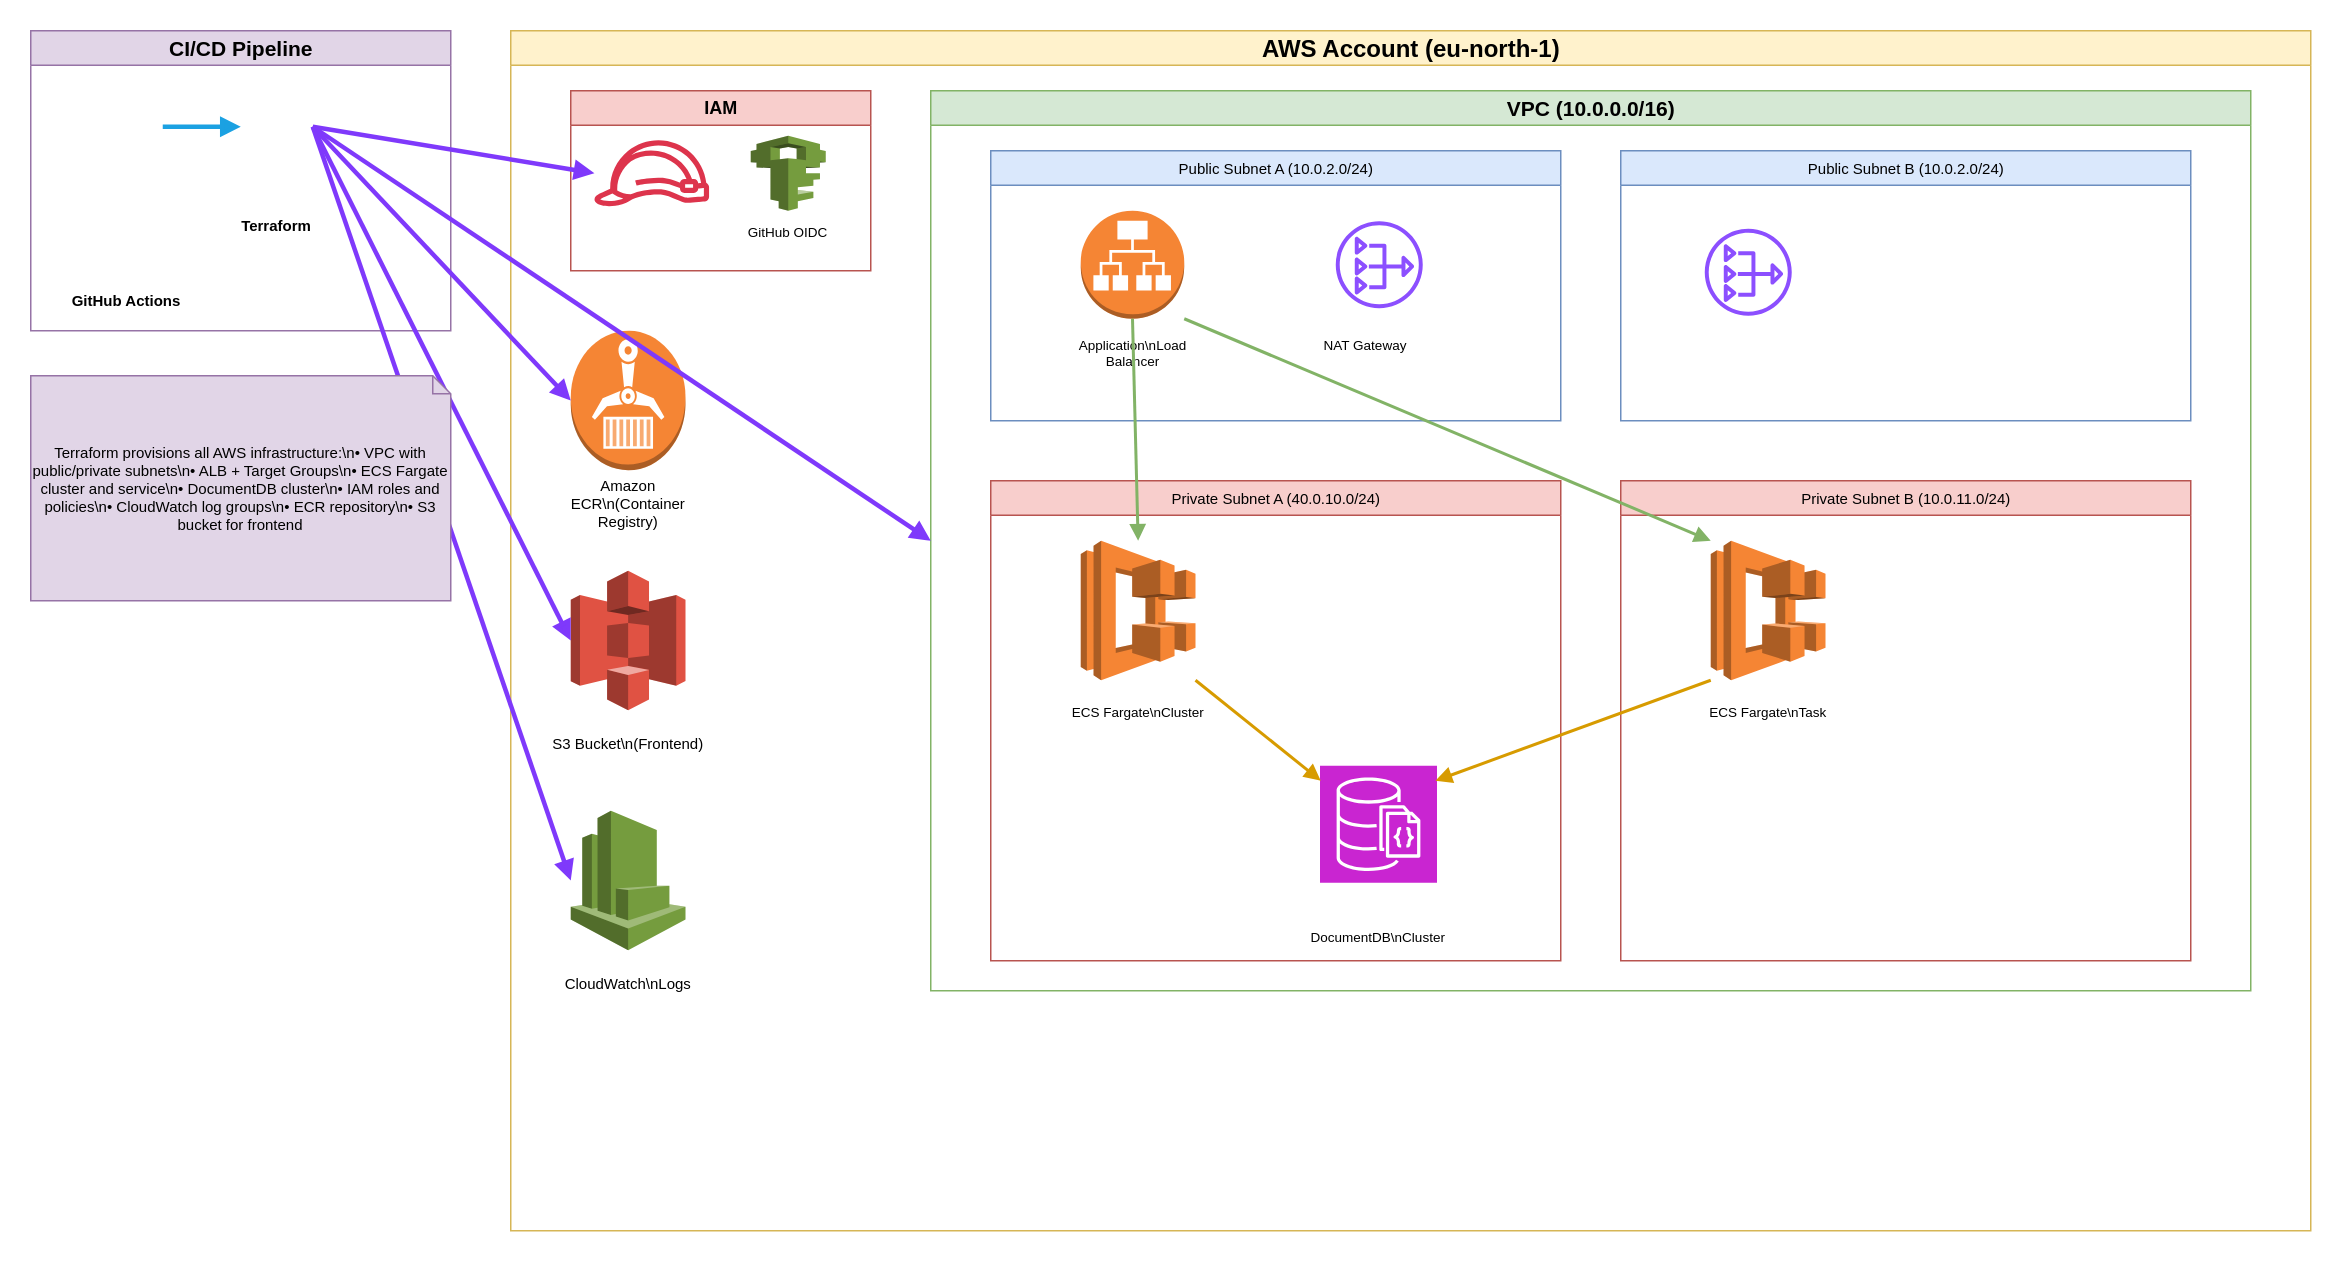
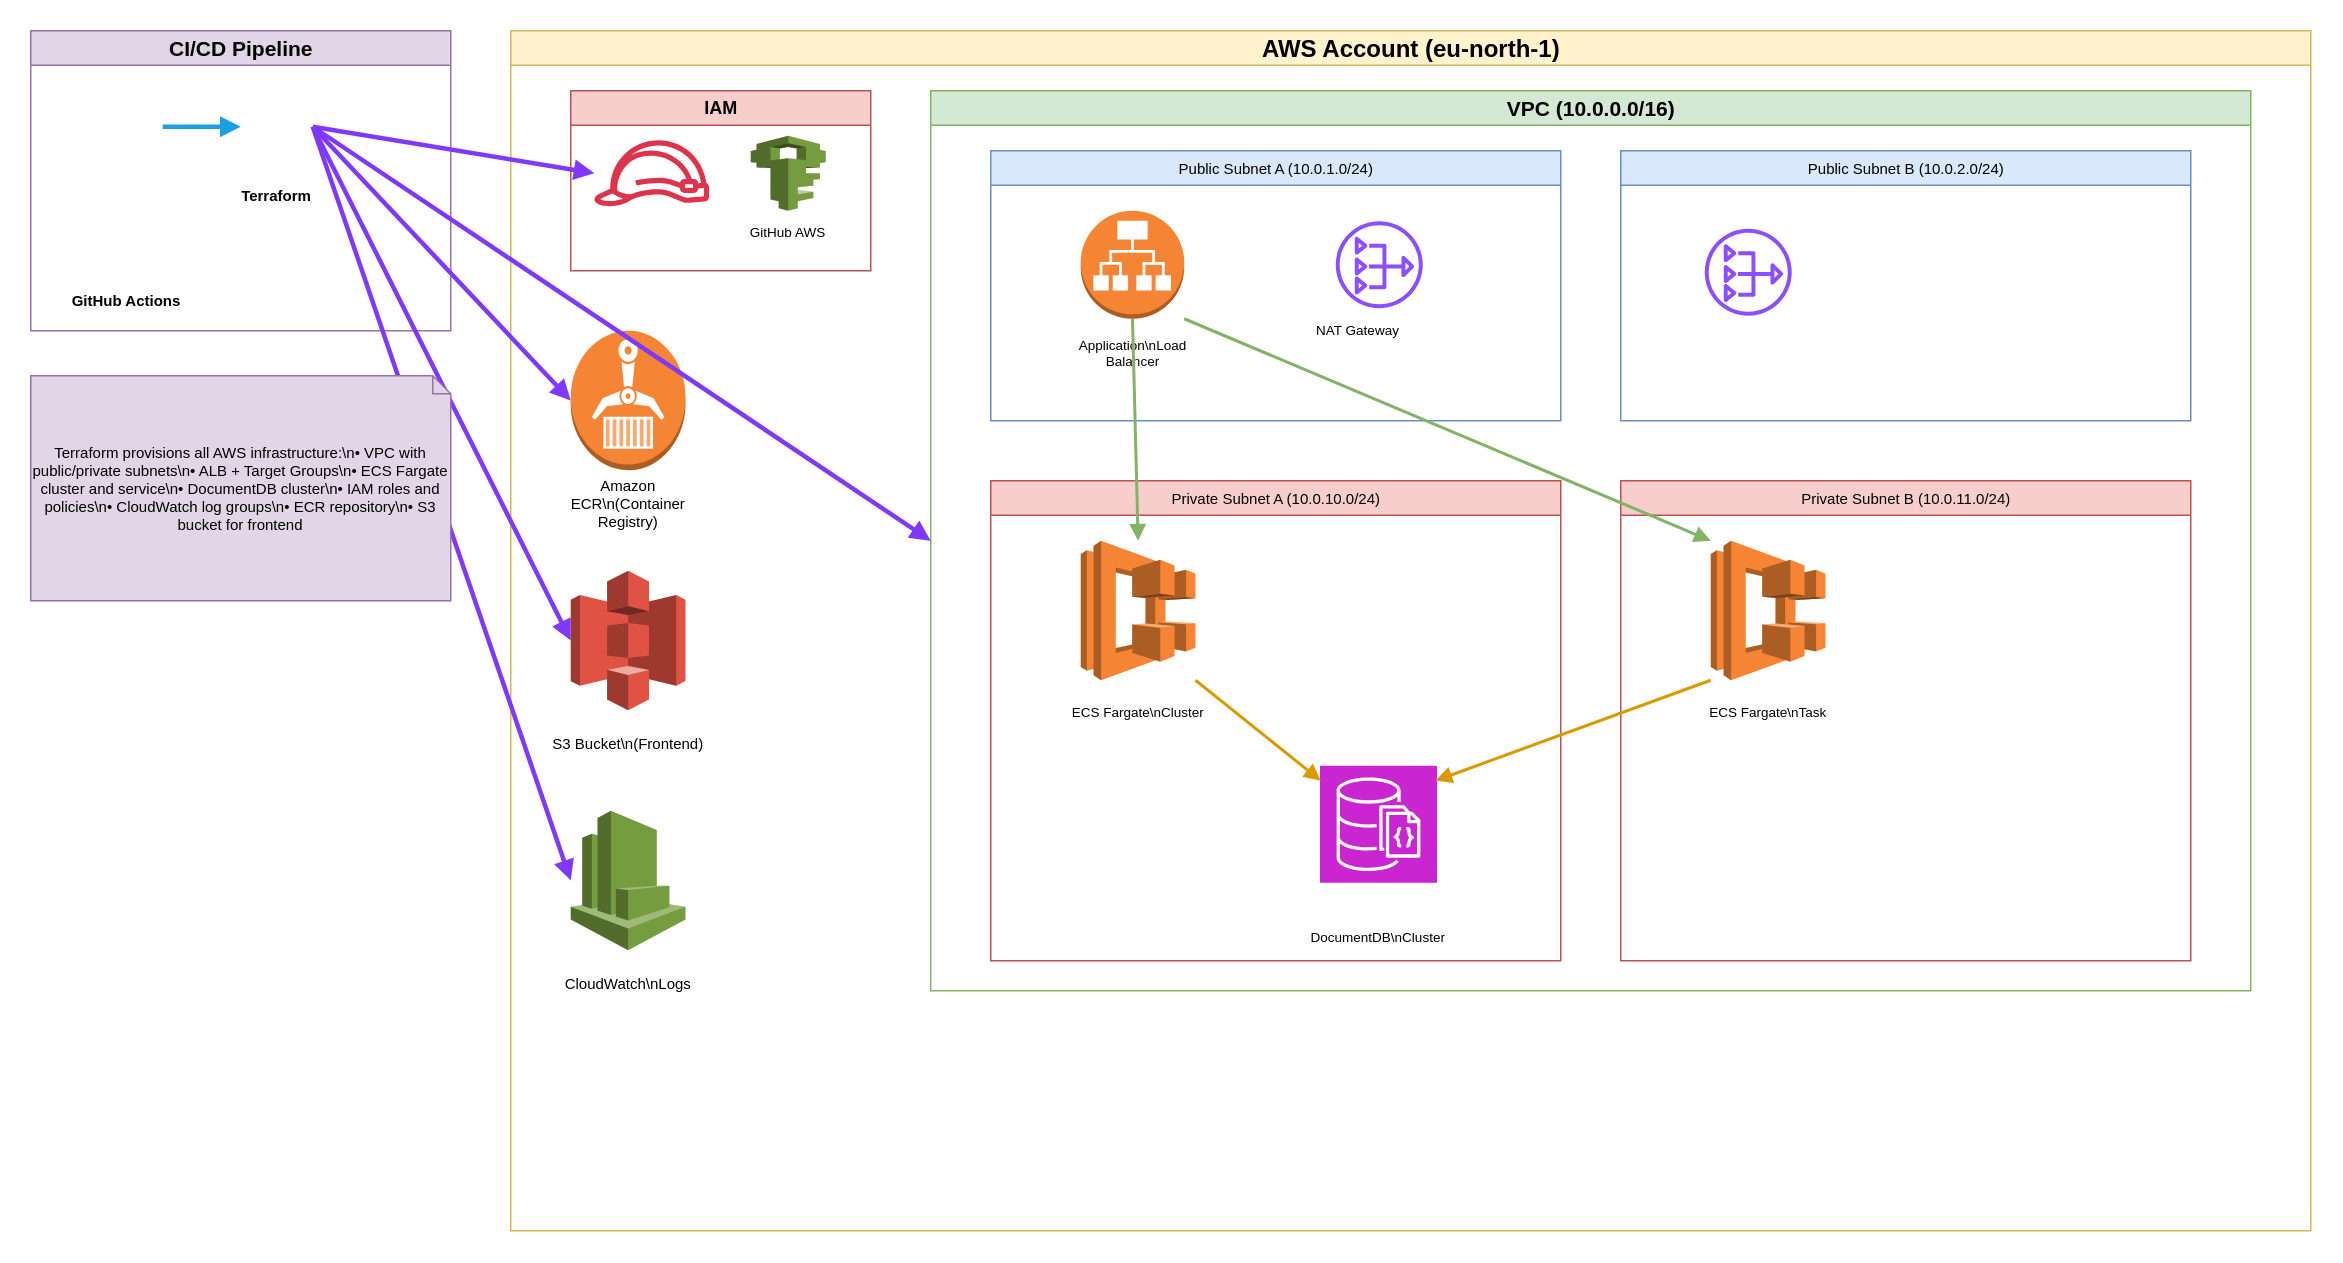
node "Public Subnet A (10.0.2.0/24)": label "Public Subnet A (10.0.2.0/24)" -> "Public Subnet A (10.0.1.0/24)"
node "Terraform": moved (277, 226) -> (277, 196)
node "GitHub OIDC": label "GitHub OIDC" -> "GitHub AWS"
node "NAT Gateway": moved (1366, 346) -> (1358, 331)
node "Private Subnet A (40.0.10.0/24)": label "Private Subnet A (40.0.10.0/24)" -> "Private Subnet A (10.0.10.0/24)"
